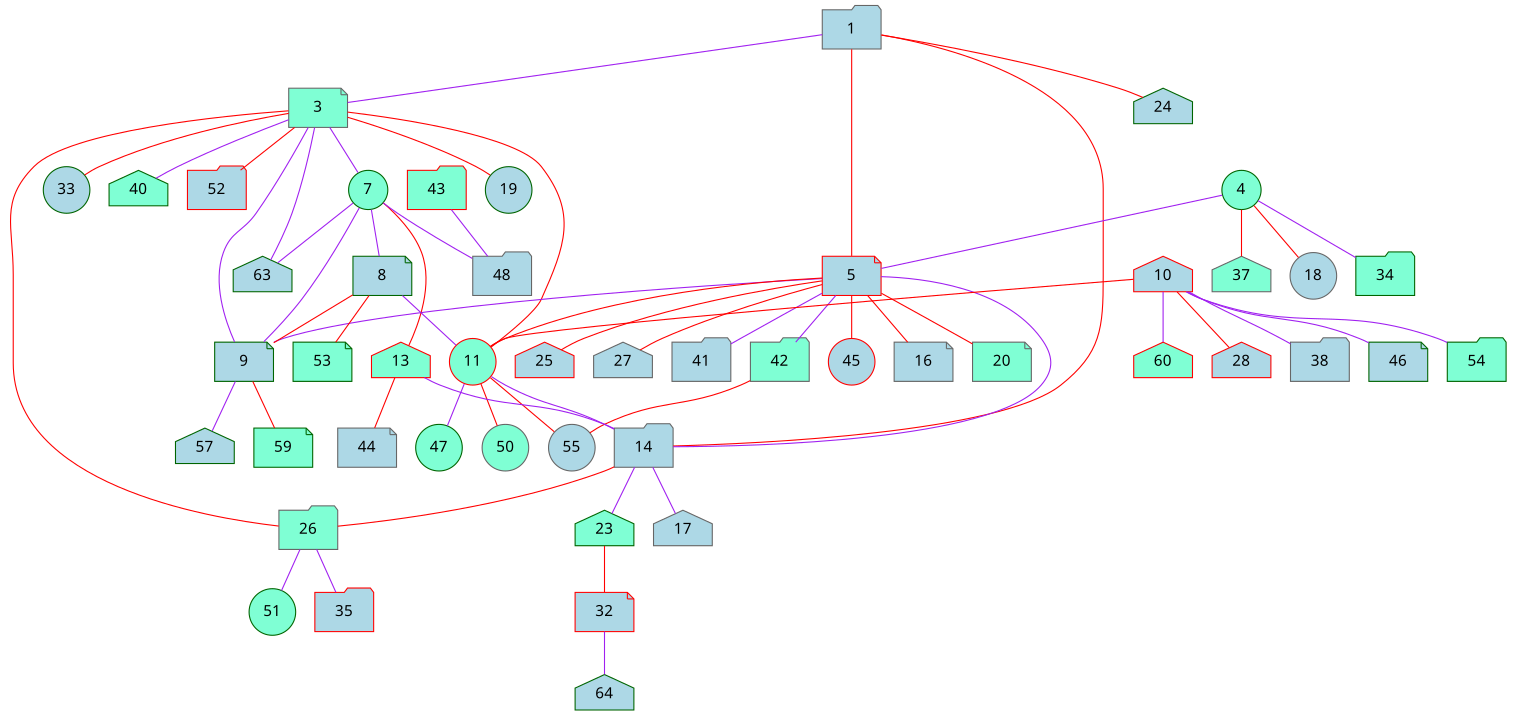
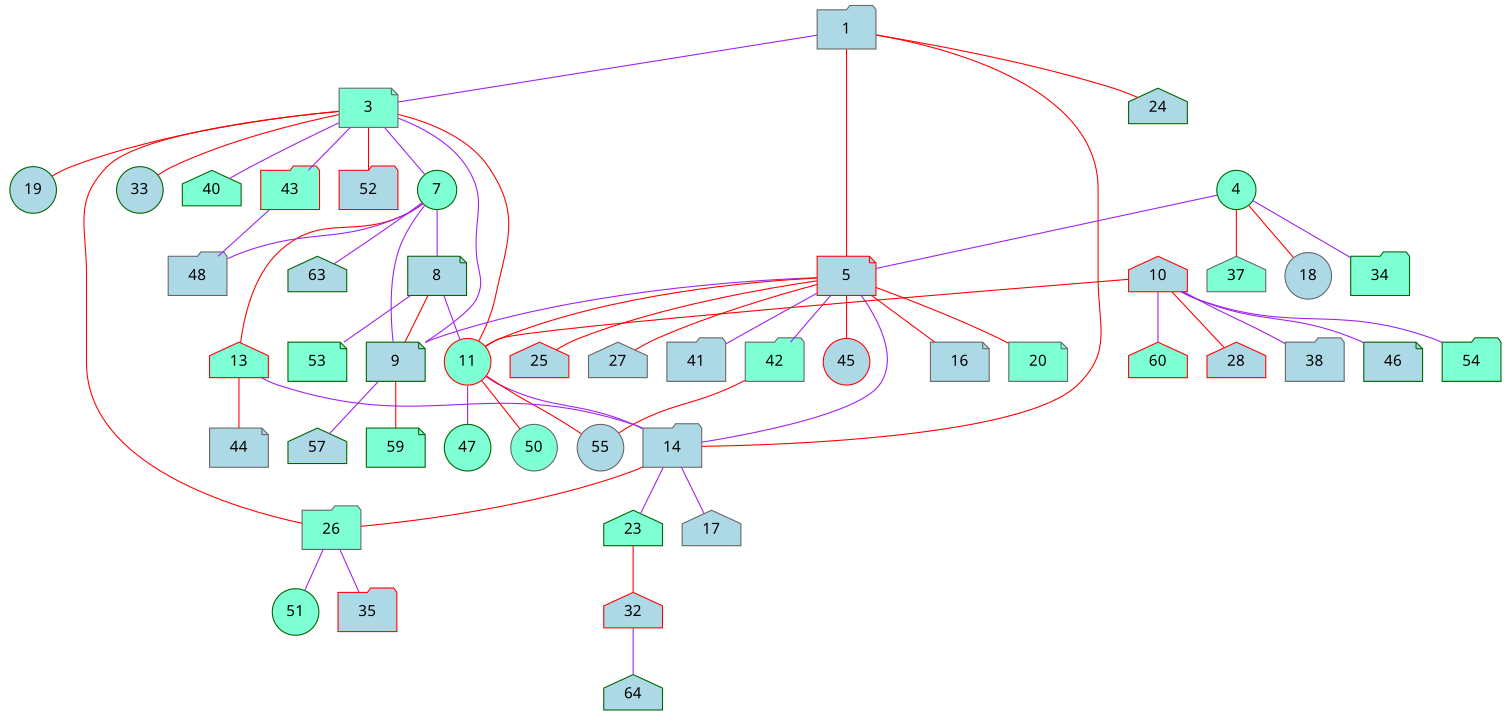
edge "3" -- "63": now "3" -- "43"
edge "8" -- "53": color red -> purple
node "32": shape note -> house
